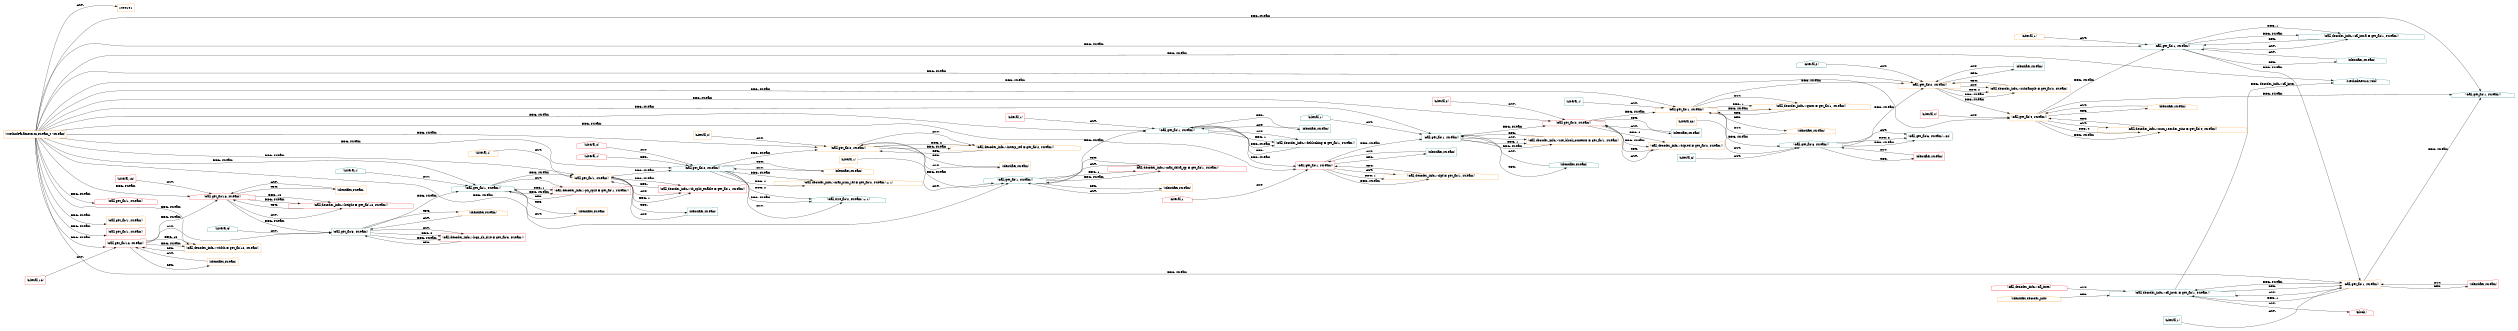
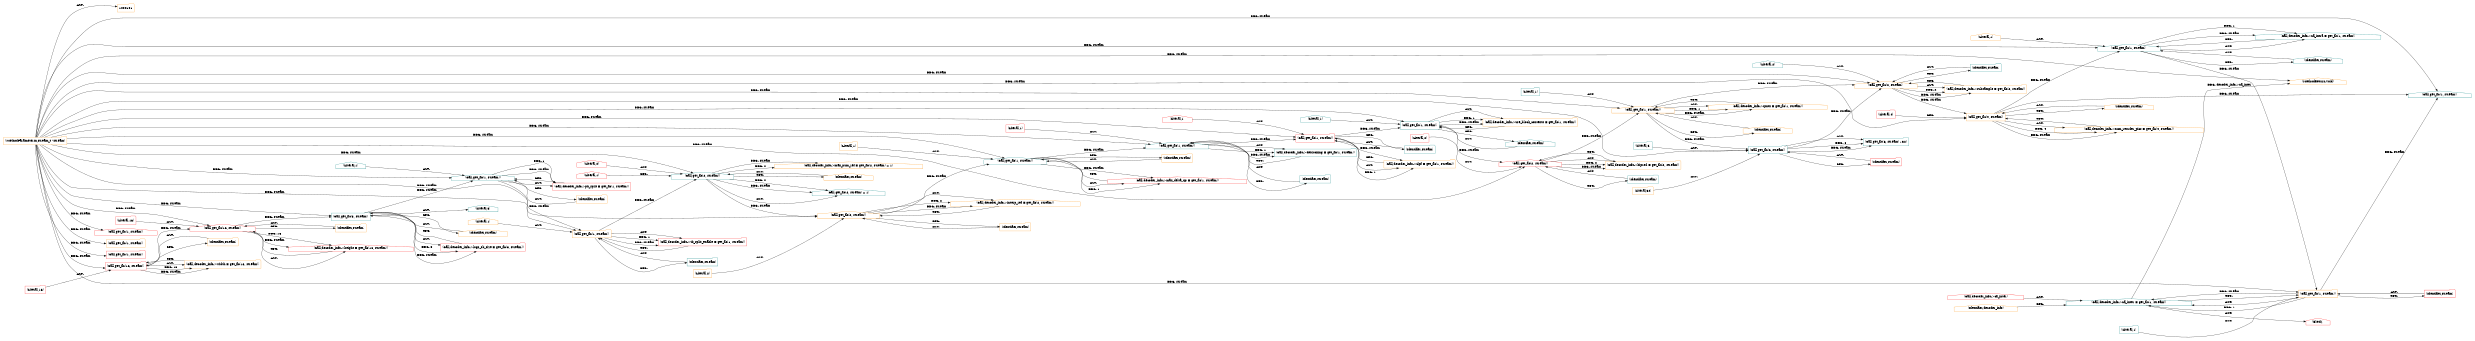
node "(MethodReturn,void)": color teal -> darkorange
edge "(MethodParameterIn,stream_t *stream)" -> "(Call,get_flc(6, stream))": added, label "DDG: stream"
edge "(Literal,4)" -> "(Call,get_flc(4, stream))": label "AST: " -> "CFG: "
node "(Call,get_flc(6, stream))": shape house -> folder
node "(Call,decoder_info->clpf = get_flc(1, stream))": shape house -> folder
node "(Call,size_flc(2, stream) + 1)": label "(Call,size_flc(2, stream) + 1)" -> "(Call,get_flc(2, stream) + 1)"
edge "(Literal,3)" -> "(Call,get_flc(3, stream))": reversed
